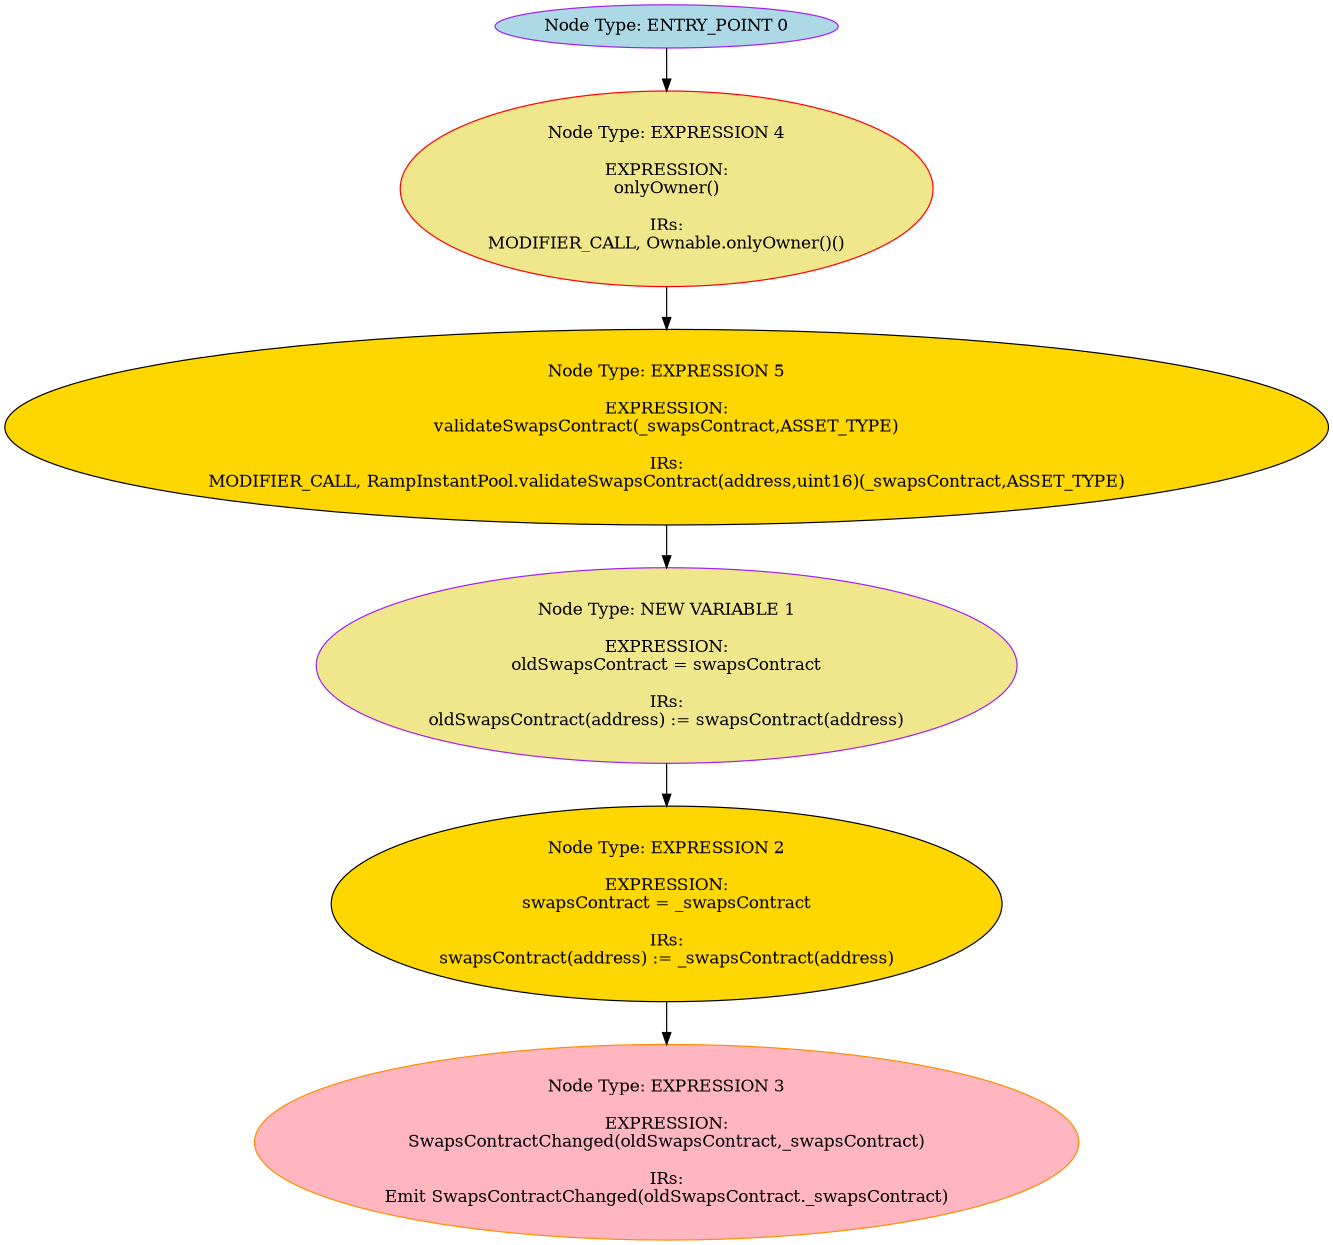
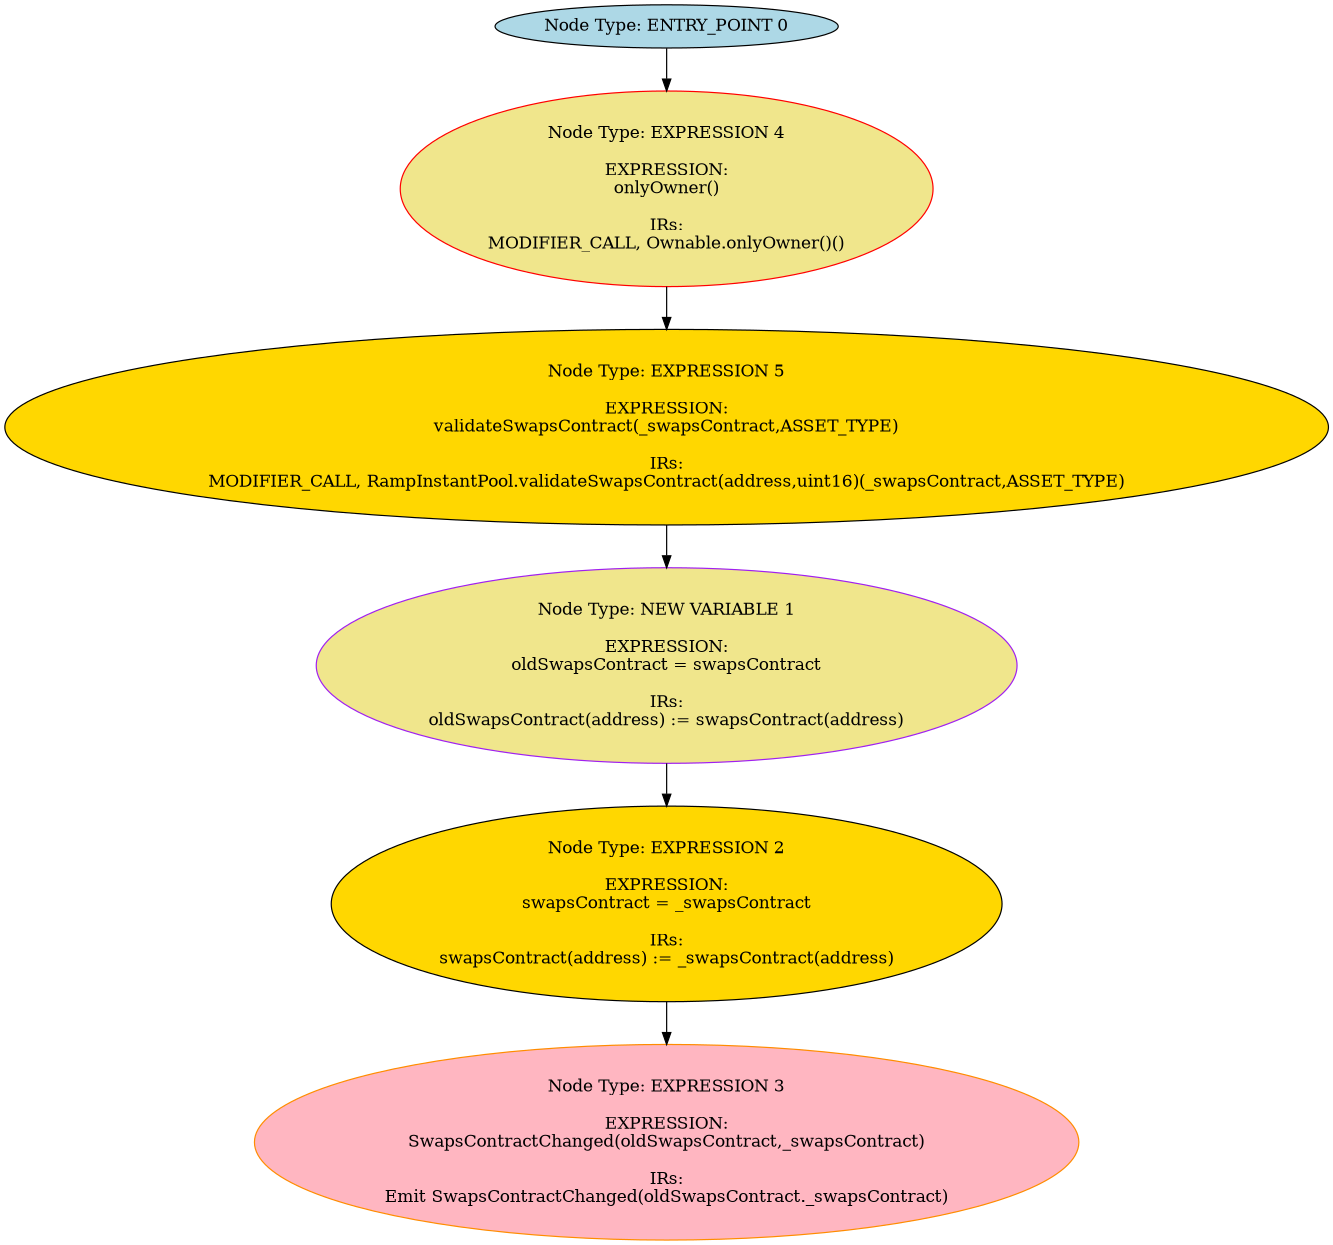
node "Node Type: ENTRY_POINT 0": color purple -> black
